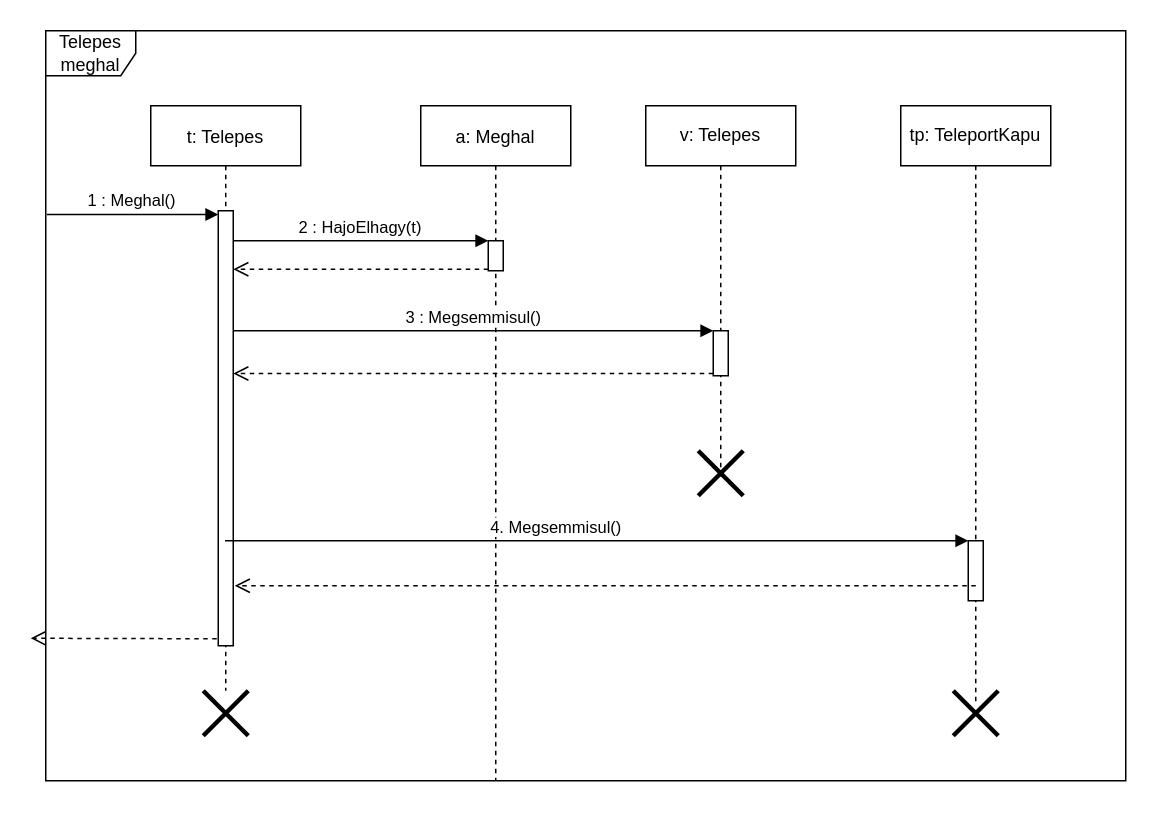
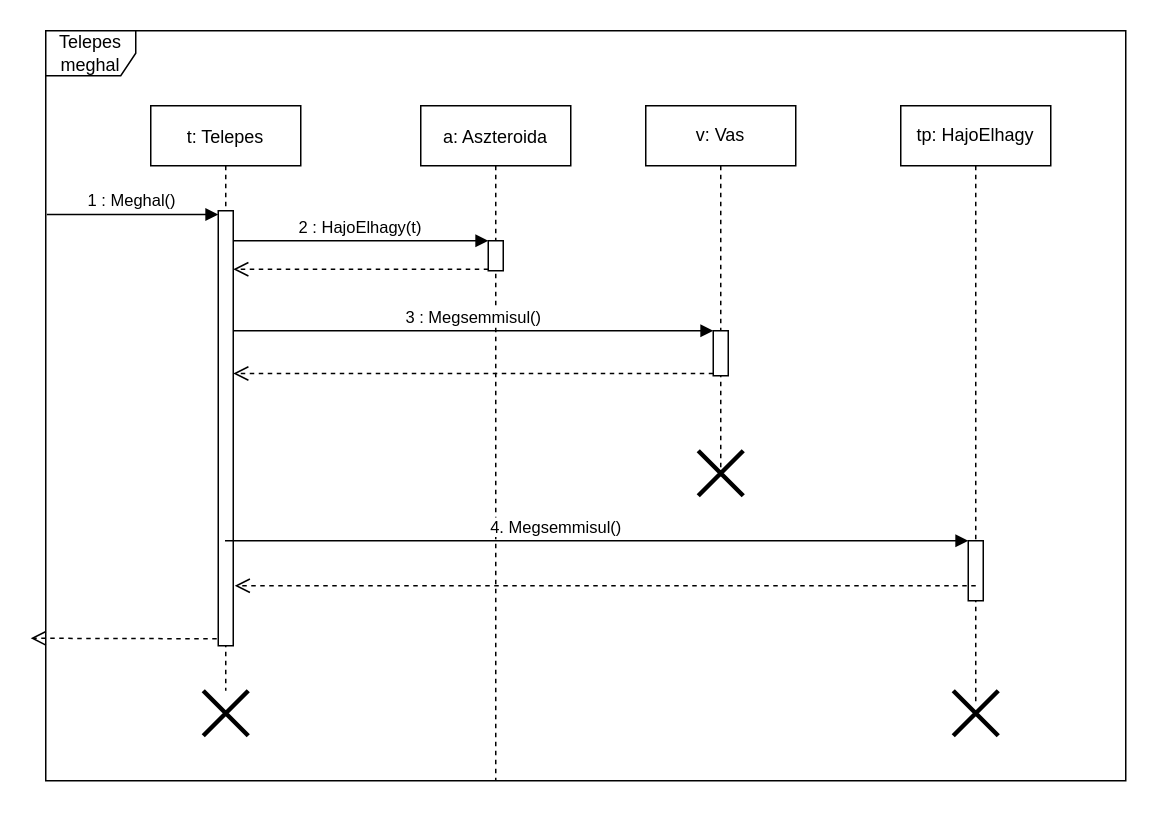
node "v: Telepes": label "v: Telepes" -> "v: Vas"
node "tp: TeleportKapu": label "tp: TeleportKapu" -> "tp: HajoElhagy"
node "a: Meghal": label "a: Meghal" -> "a: Aszteroida"
